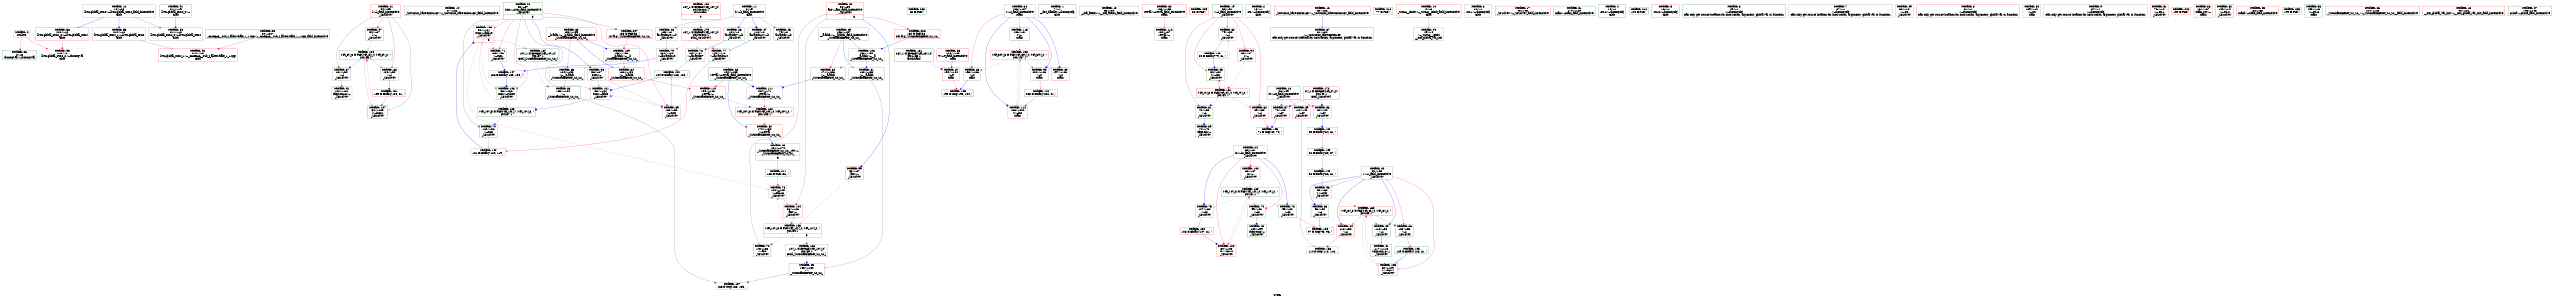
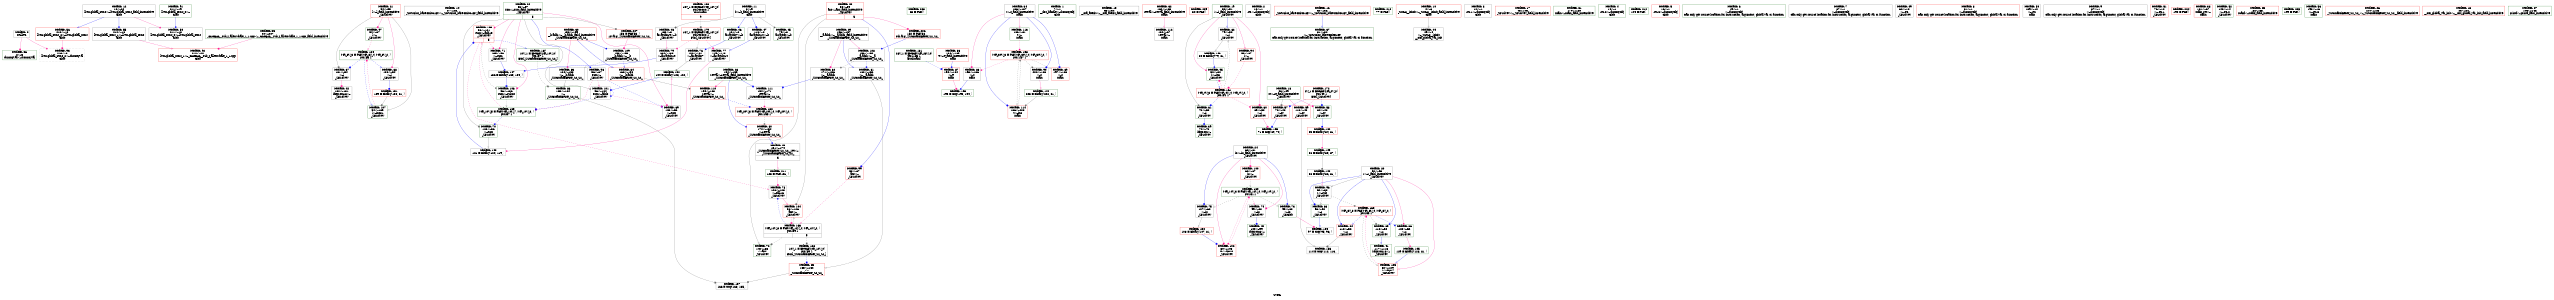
edge "NodeID: 166" -> "NodeID: 78": color deeppink -> blue
node "NodeID: 73": text "_Z5Solvev" -> "_Z5Glob"
